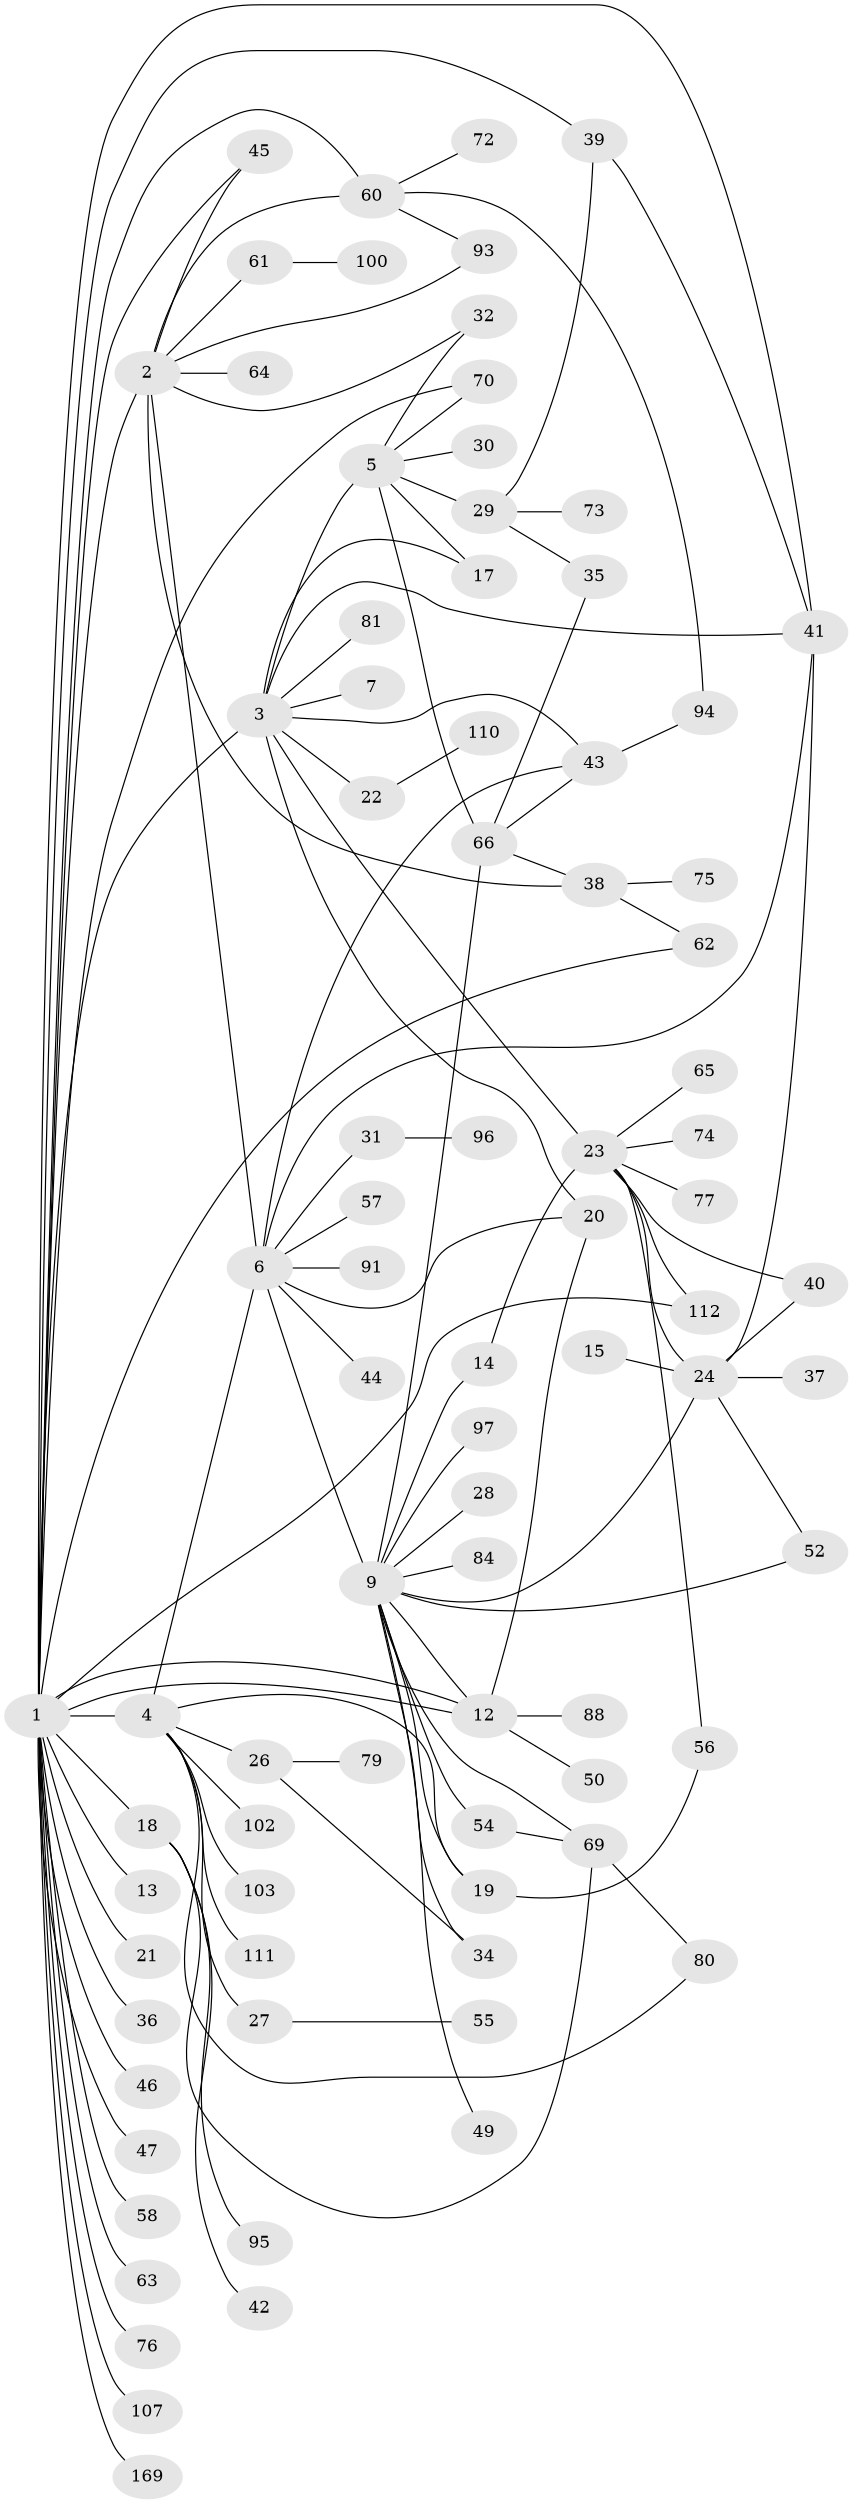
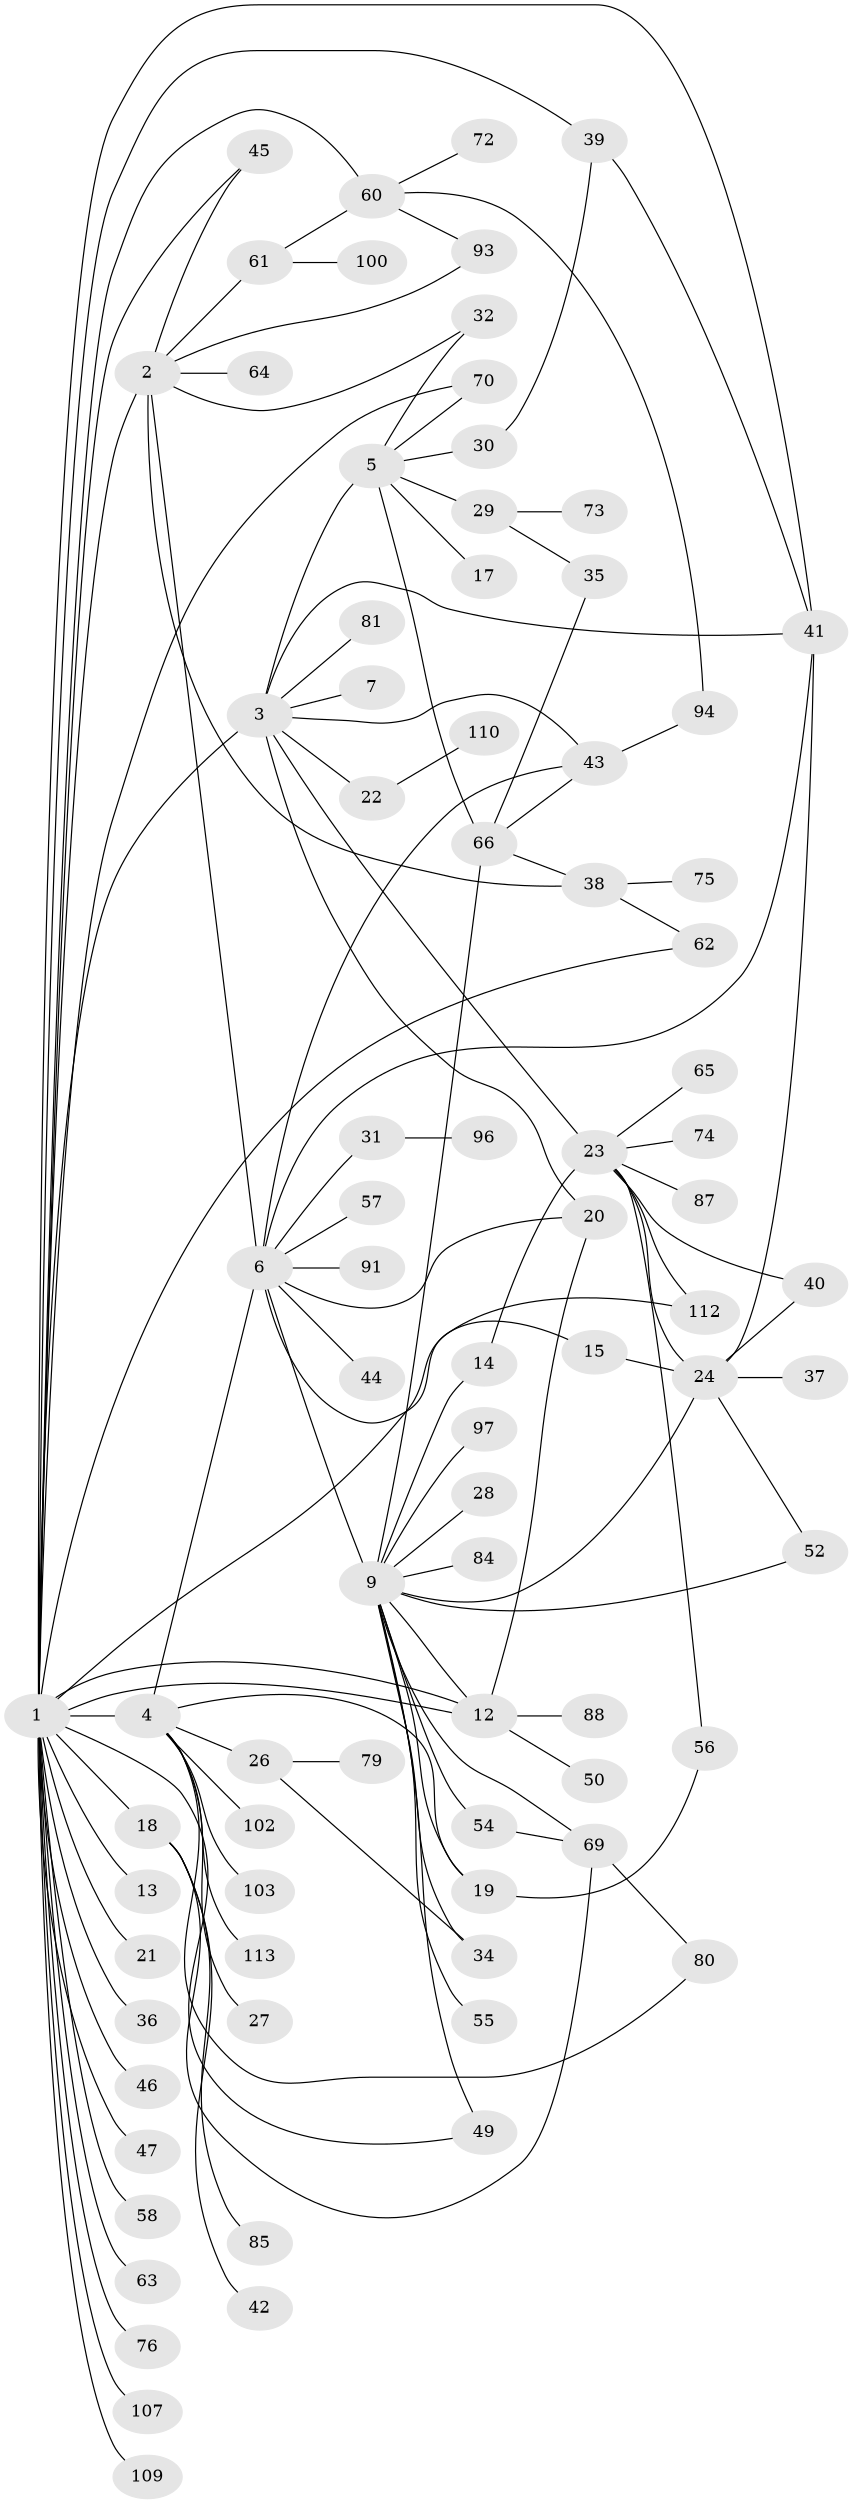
edge "60" -- "2": now "60" -- "61"
edge "39" -- "29": now "39" -- "30"
edge "17" -- "3": removed
node "77": label "77" -> "87"
edge "6" -- "15": added
node "111": label "111" -> "113"
edge "27" -- "55": now "9" -- "55"
edge "1" -- "49": added
node "95": label "95" -> "85"
node "169": label "169" -> "109"
